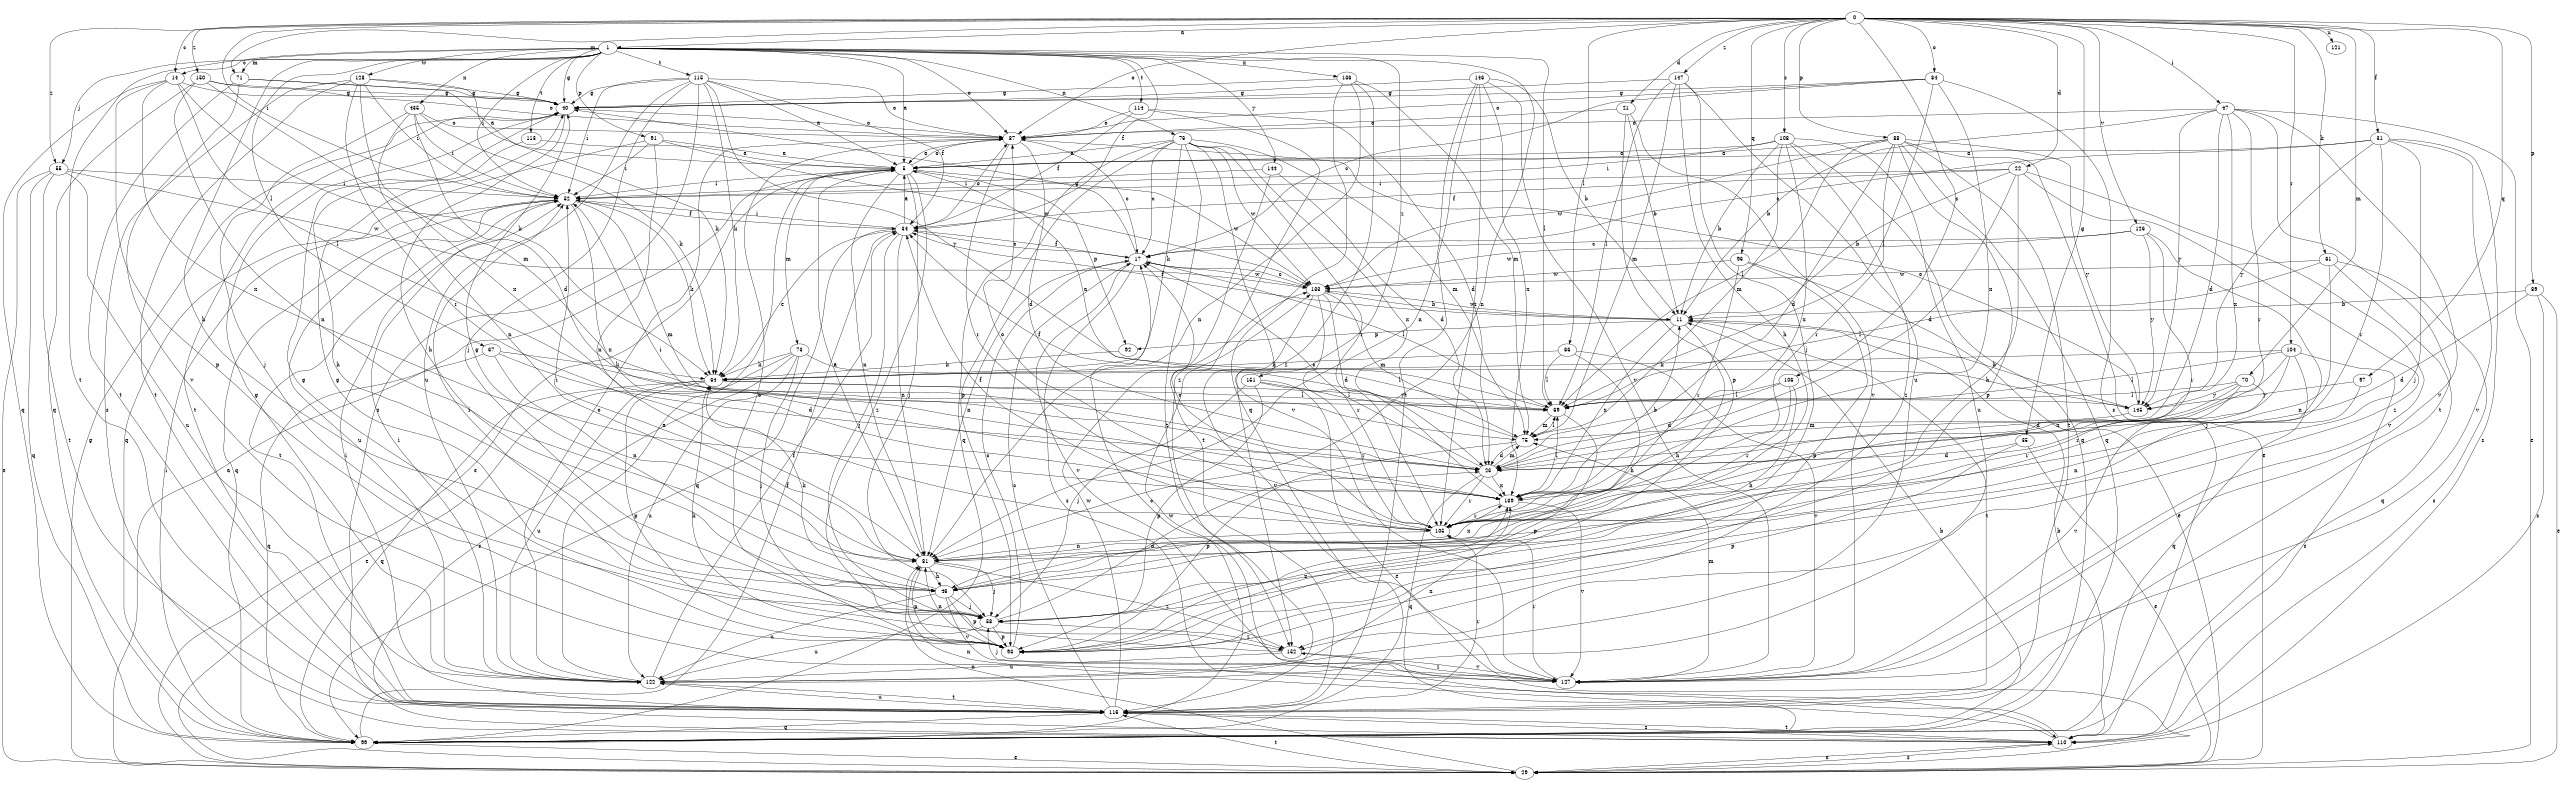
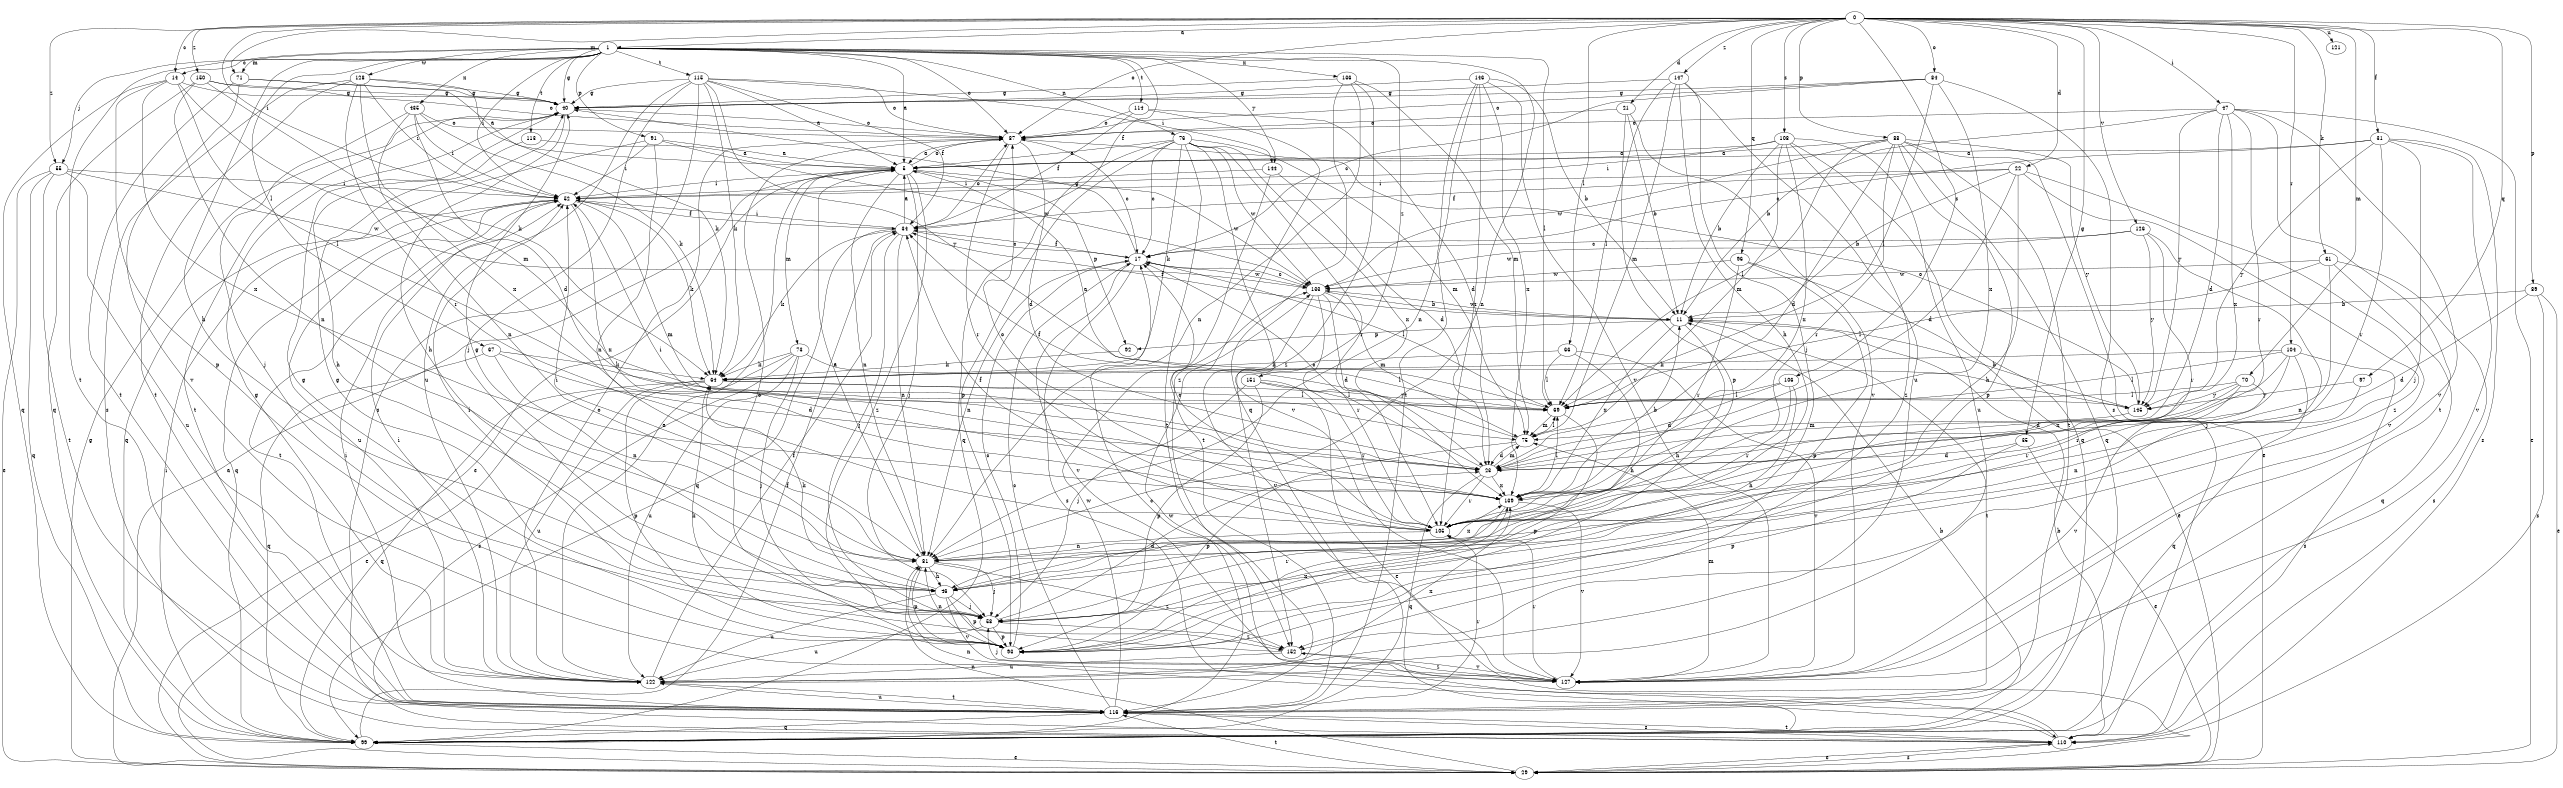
edge "115" -> "52": now "115" -> "144"
edge "34" -> "64": label "e" -> "k"
edge "139" -> "105": now "139" -> "58"
